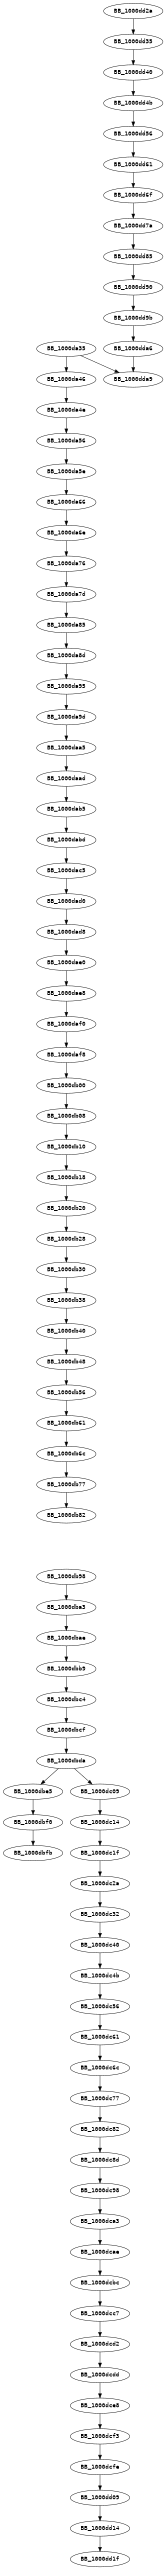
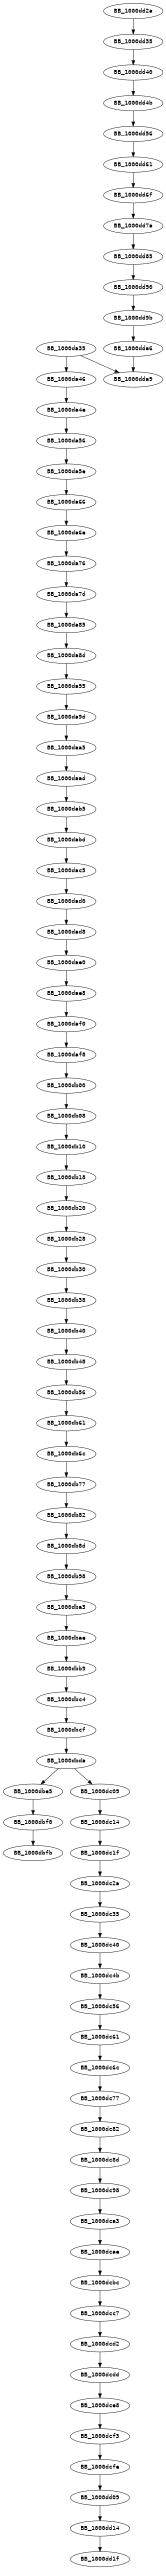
node "BB_1000db8d": added
node "BB_1000dc32": label "BB_1000dc32" -> "BB_1000dc35"
